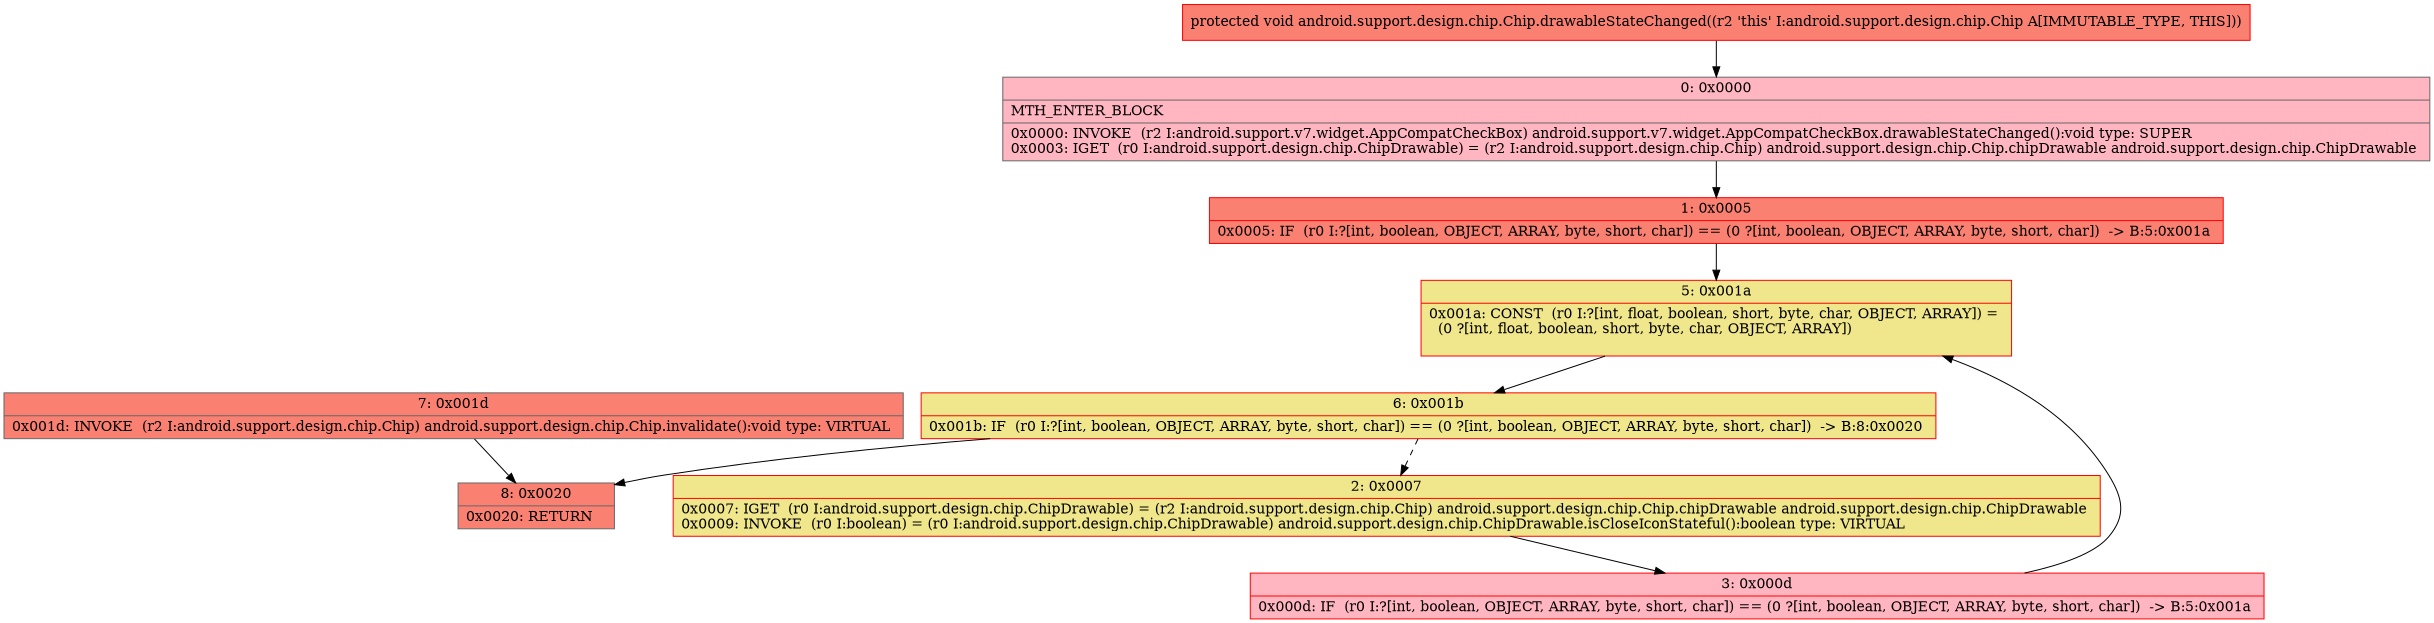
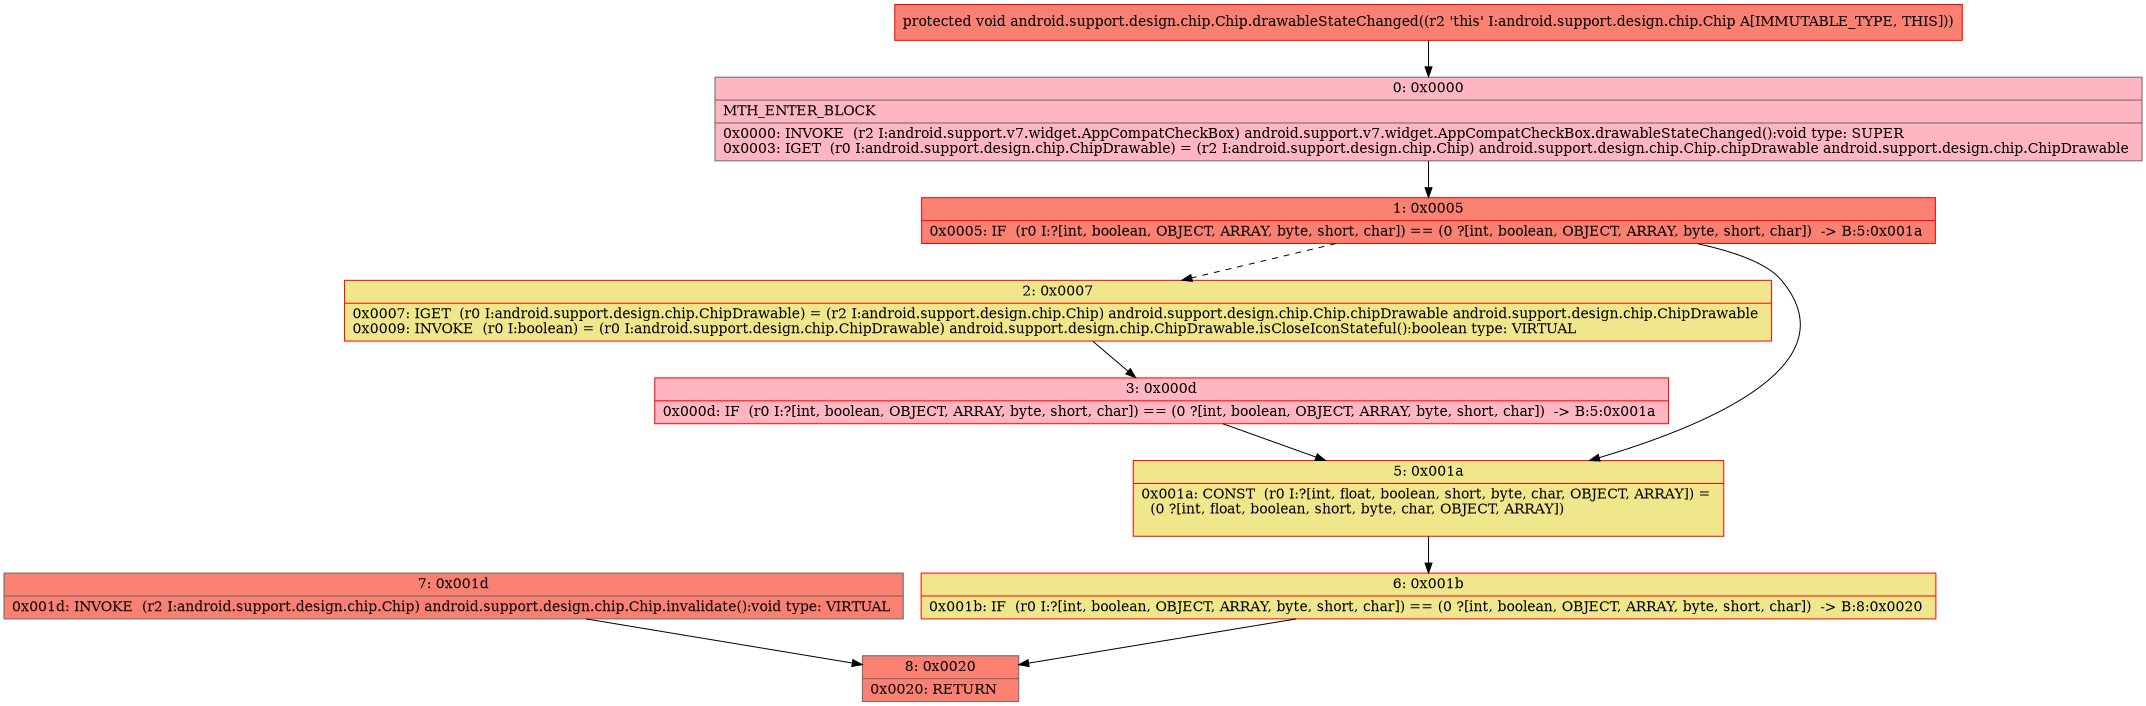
edge "6: 0x001b" -> "2: 0x0007": now "1: 0x0005" -> "2: 0x0007"
